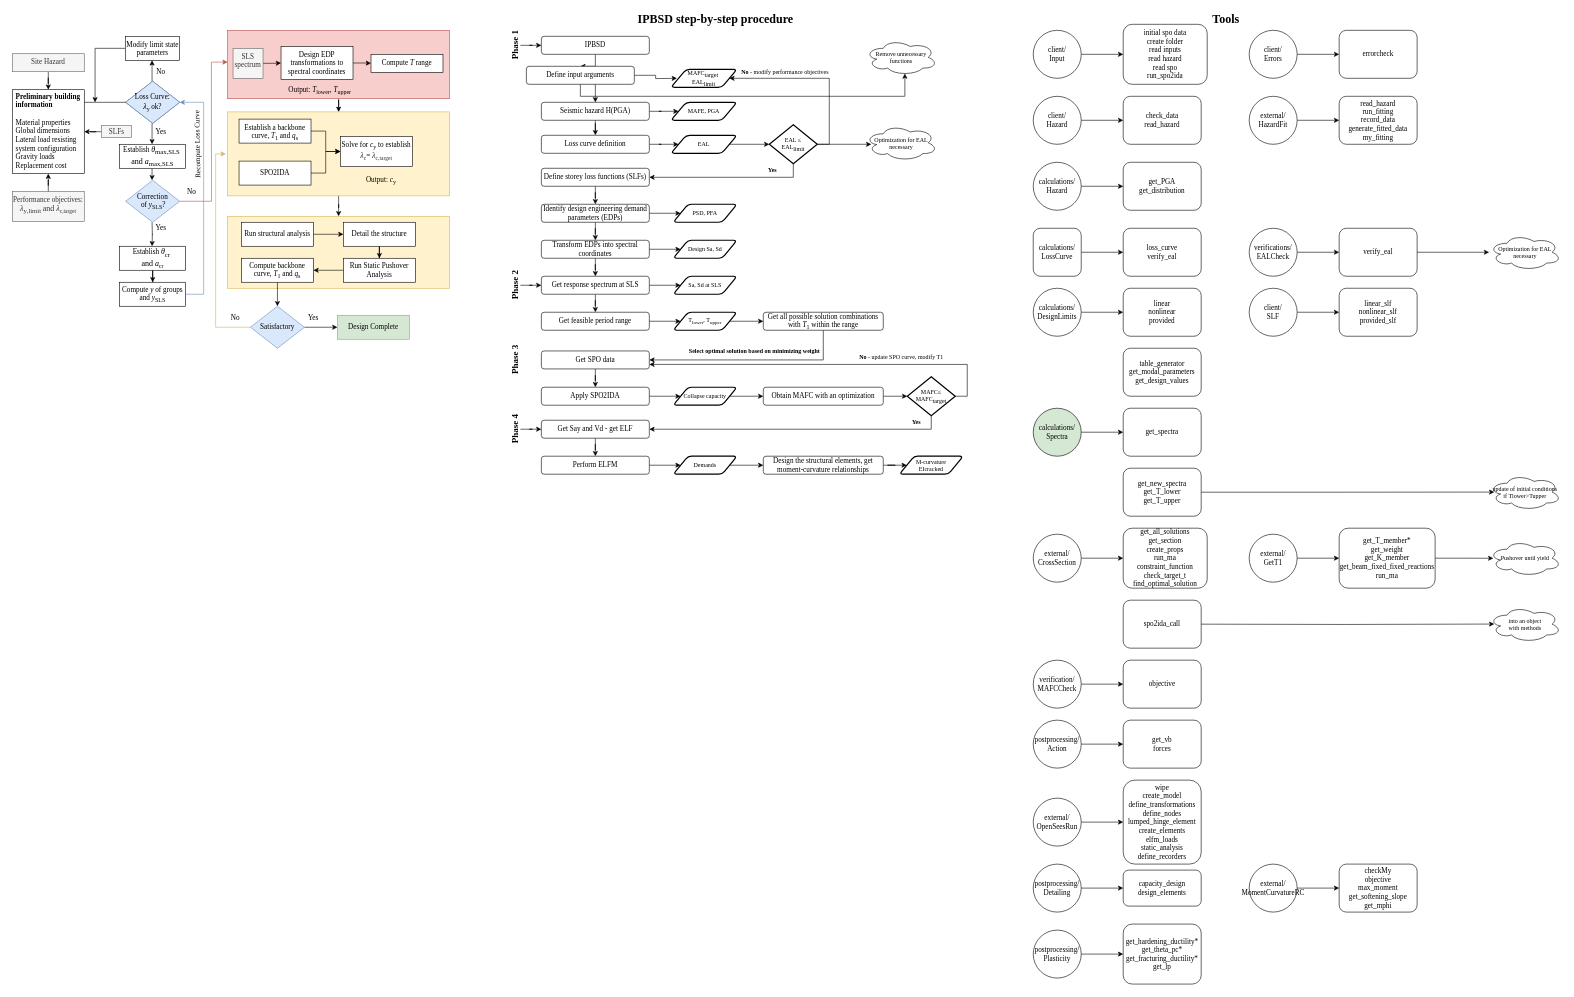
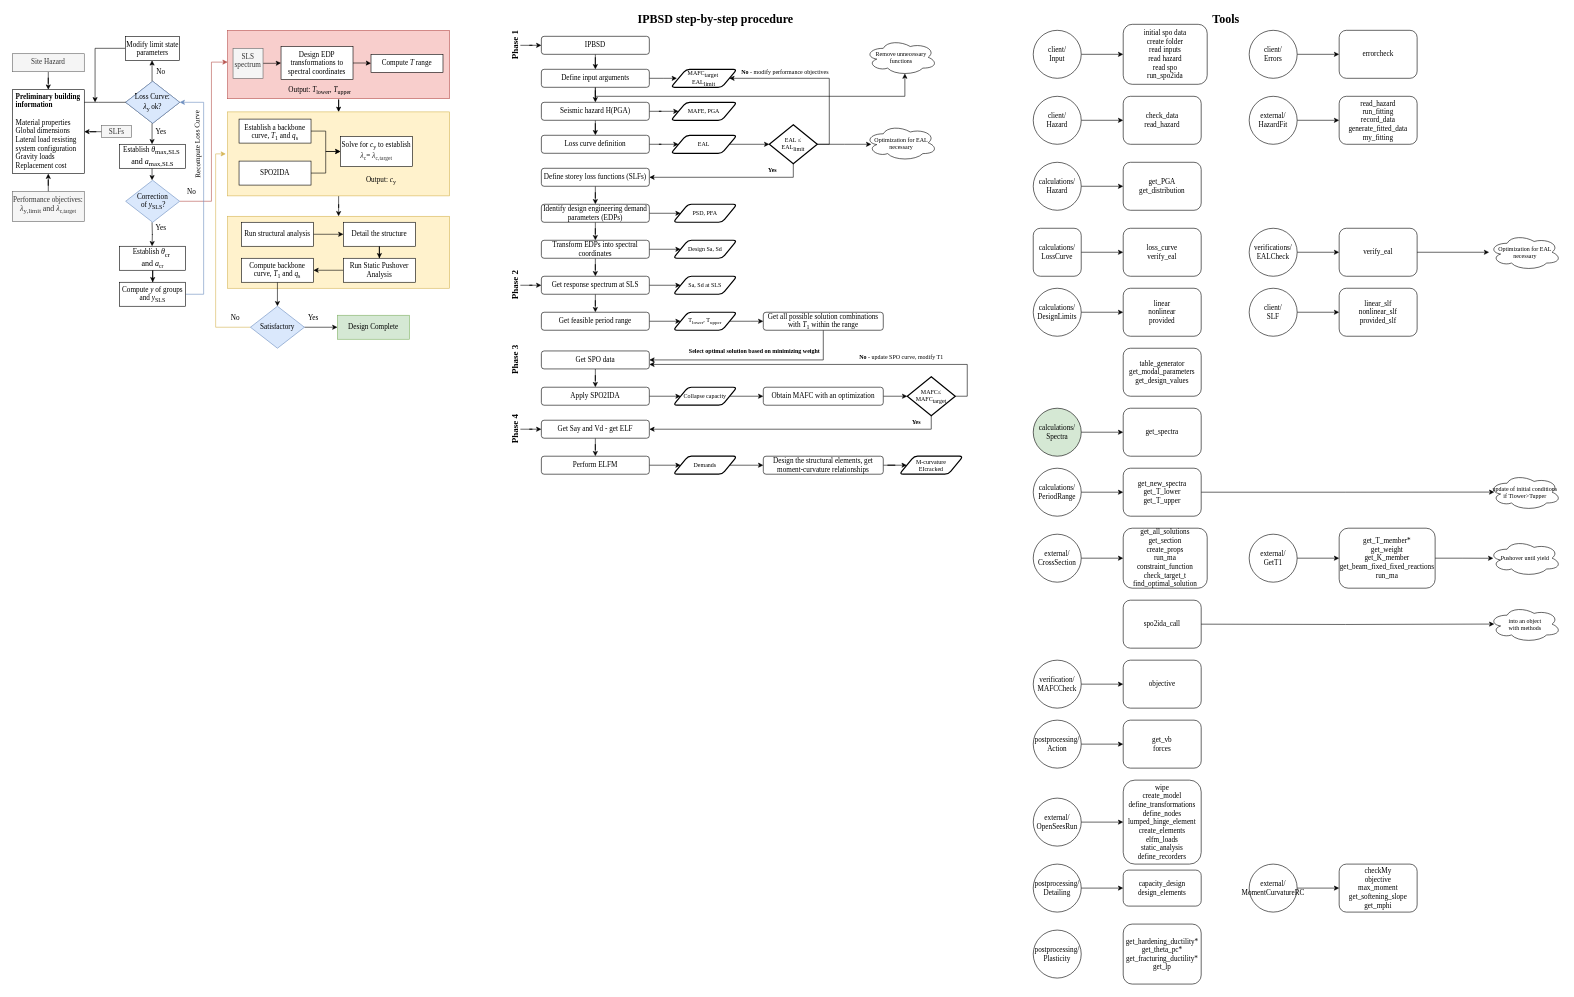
node "Define input arguments": moved (581, 75) -> (596, 78)
node "calculations/ PeriodRange": added
edge "calculations/ PeriodRange" -> "get_new_spectra get_T_lower get_T_upper": added
edge "postprocessing/ Plasticity" -> "get_hardening_ductility* get_theta_pc* get_fracturing_ductility* get_lp": removed
